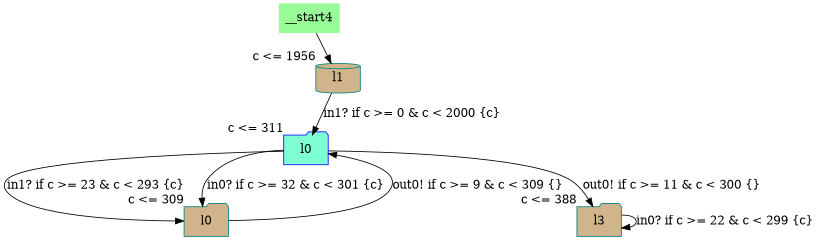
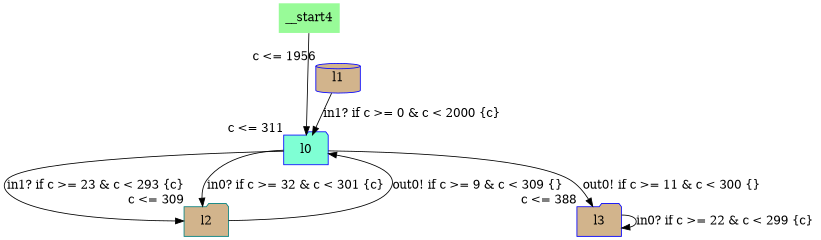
edge "__start4" -> "l1 c <= 1956": now "__start4" -> "l0 c <= 311"
node "l1 c <= 1956": color teal -> blue
node "l0 c <= 309": label "l0 c <= 309" -> "l2 c <= 309"
node "l3 c <= 388": color teal -> blue
